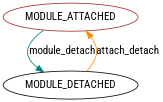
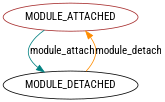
edge "MODULE_ATTACHED" -> "MODULE_DETACHED": label "module_detach" -> "module_attach"
edge "MODULE_DETACHED" -> "MODULE_ATTACHED": label "attach_detach" -> "module_detach"
